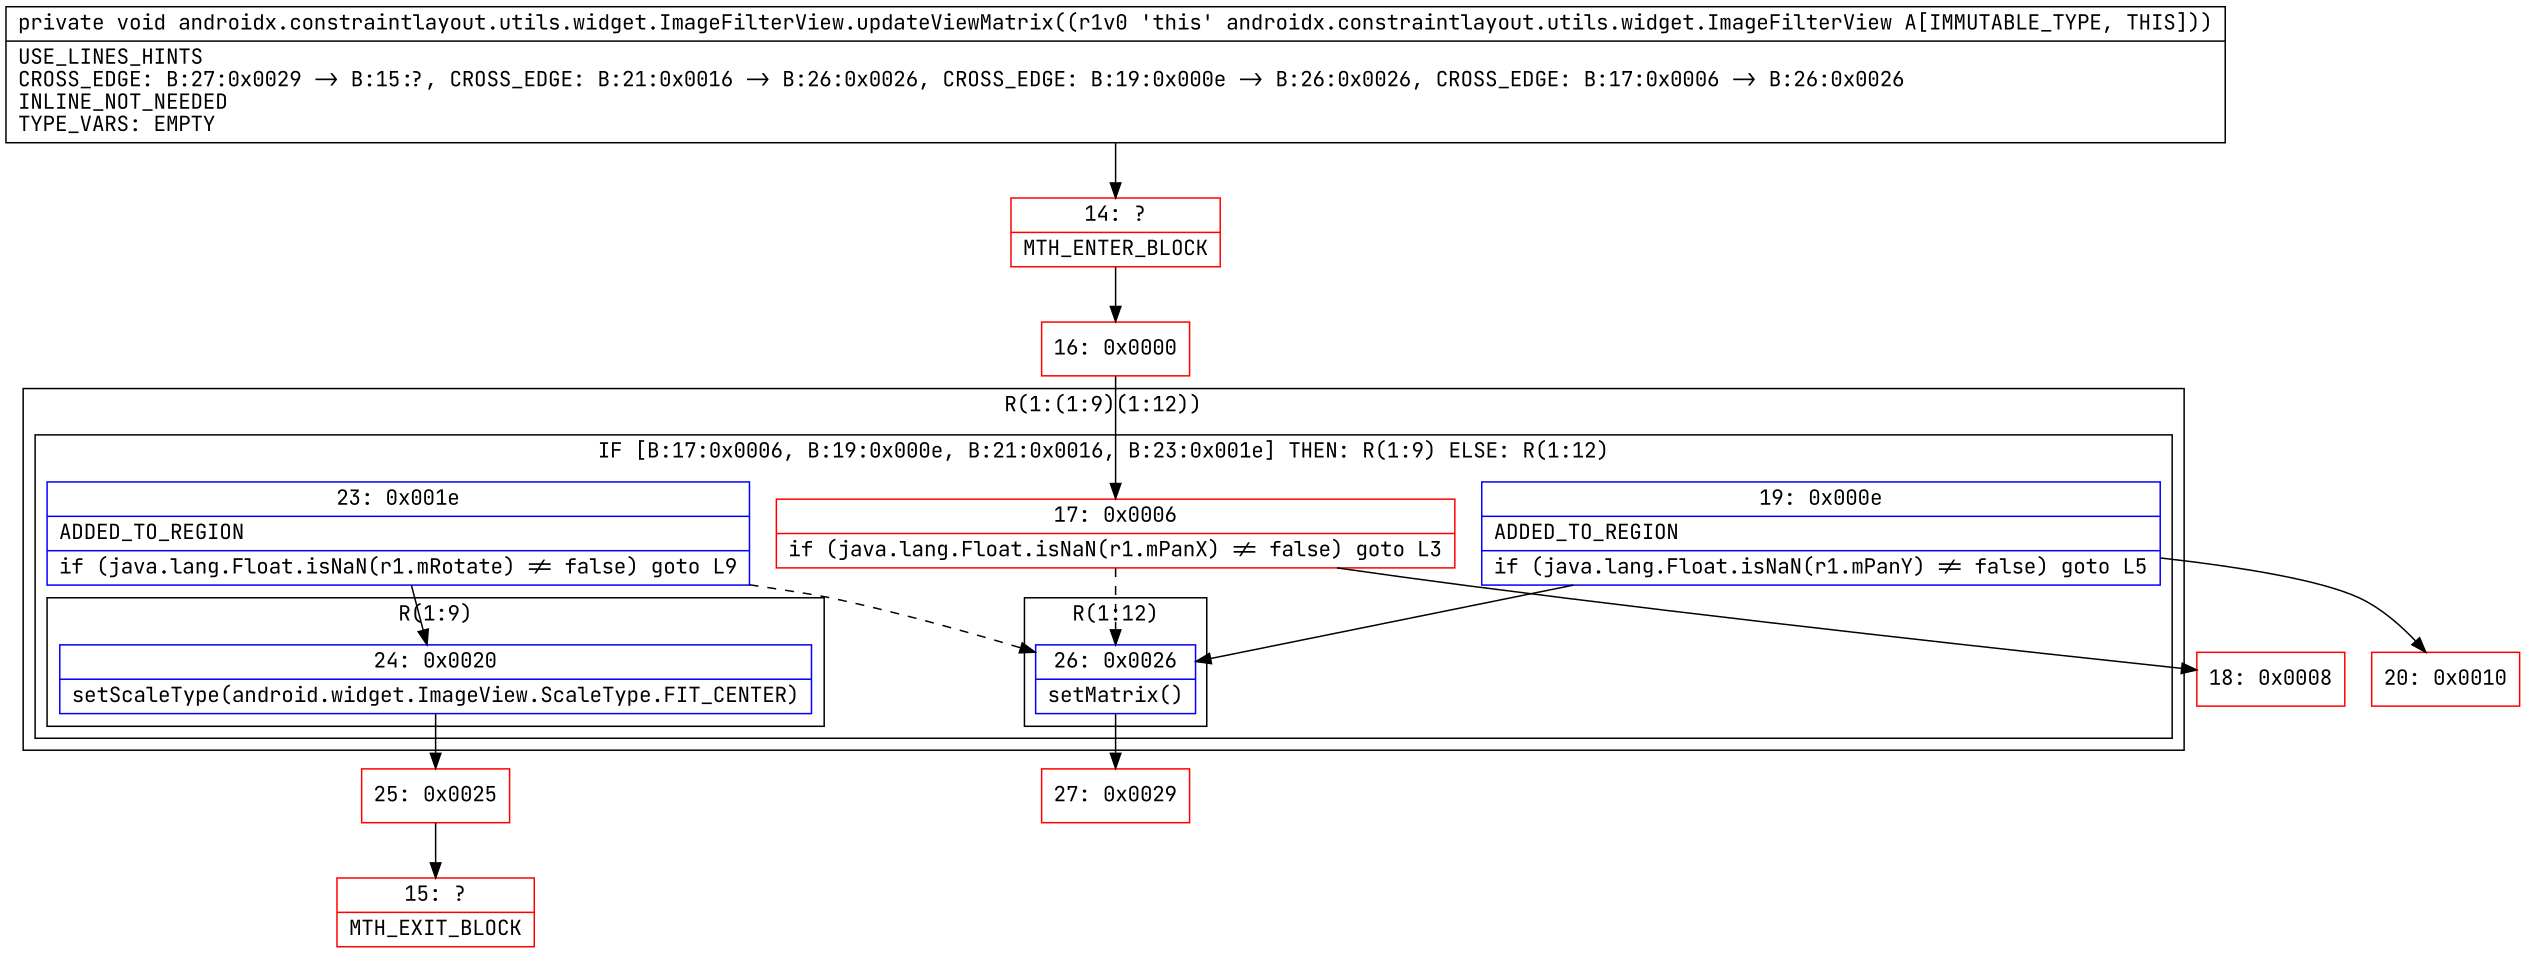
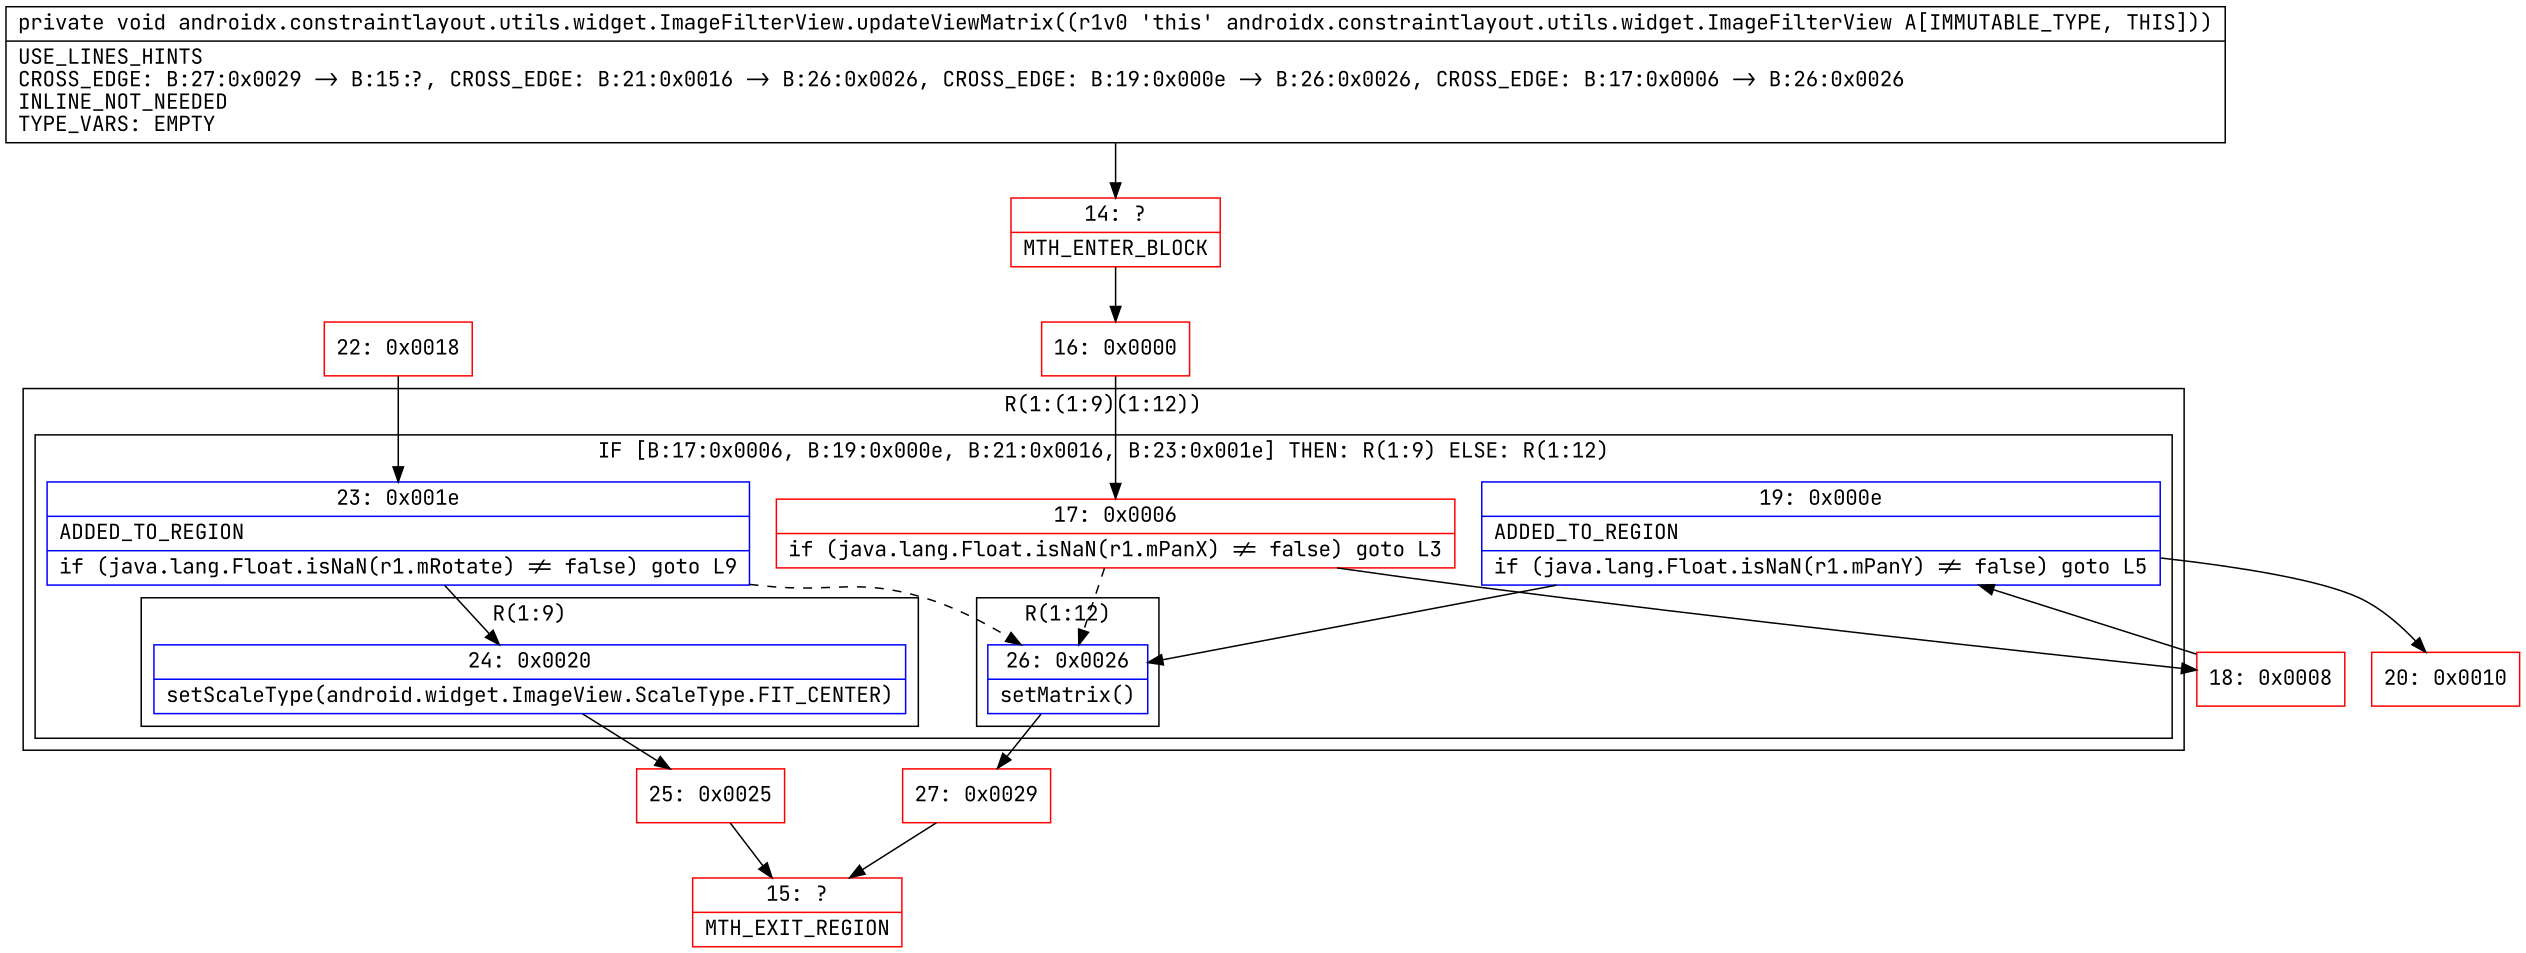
node "22: 0x0018": added
edge "18: 0x0008" -> "19: 0x000e": added
edge "27: 0x0029" -> "15: ?": added
node "15: ?": text "MTH_EXIT_BLOCK" -> "MTH_EXIT_REGION"
